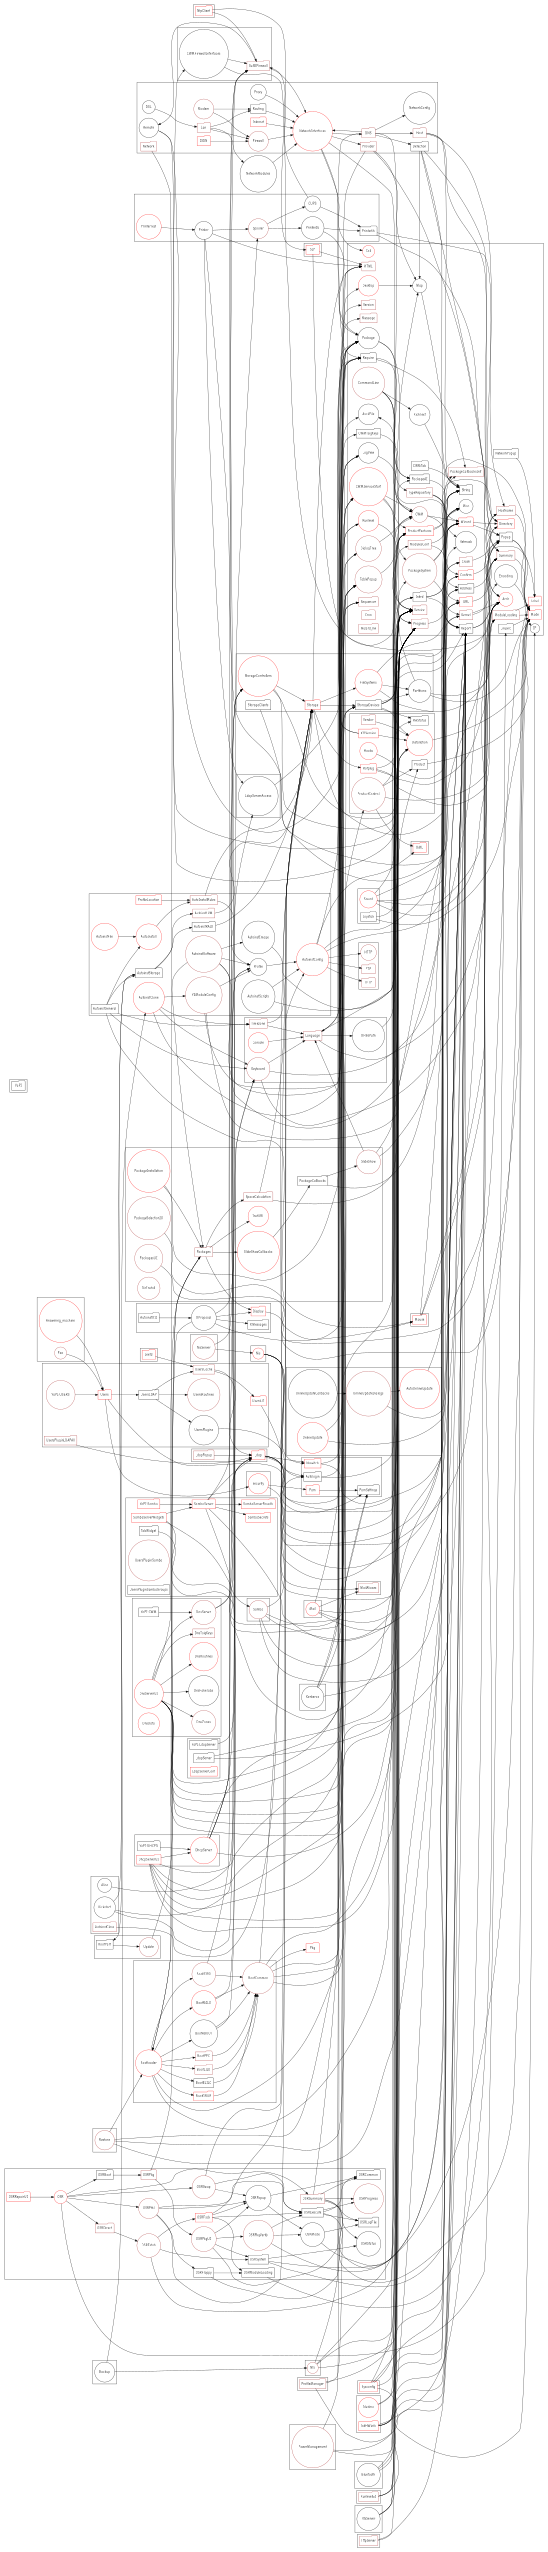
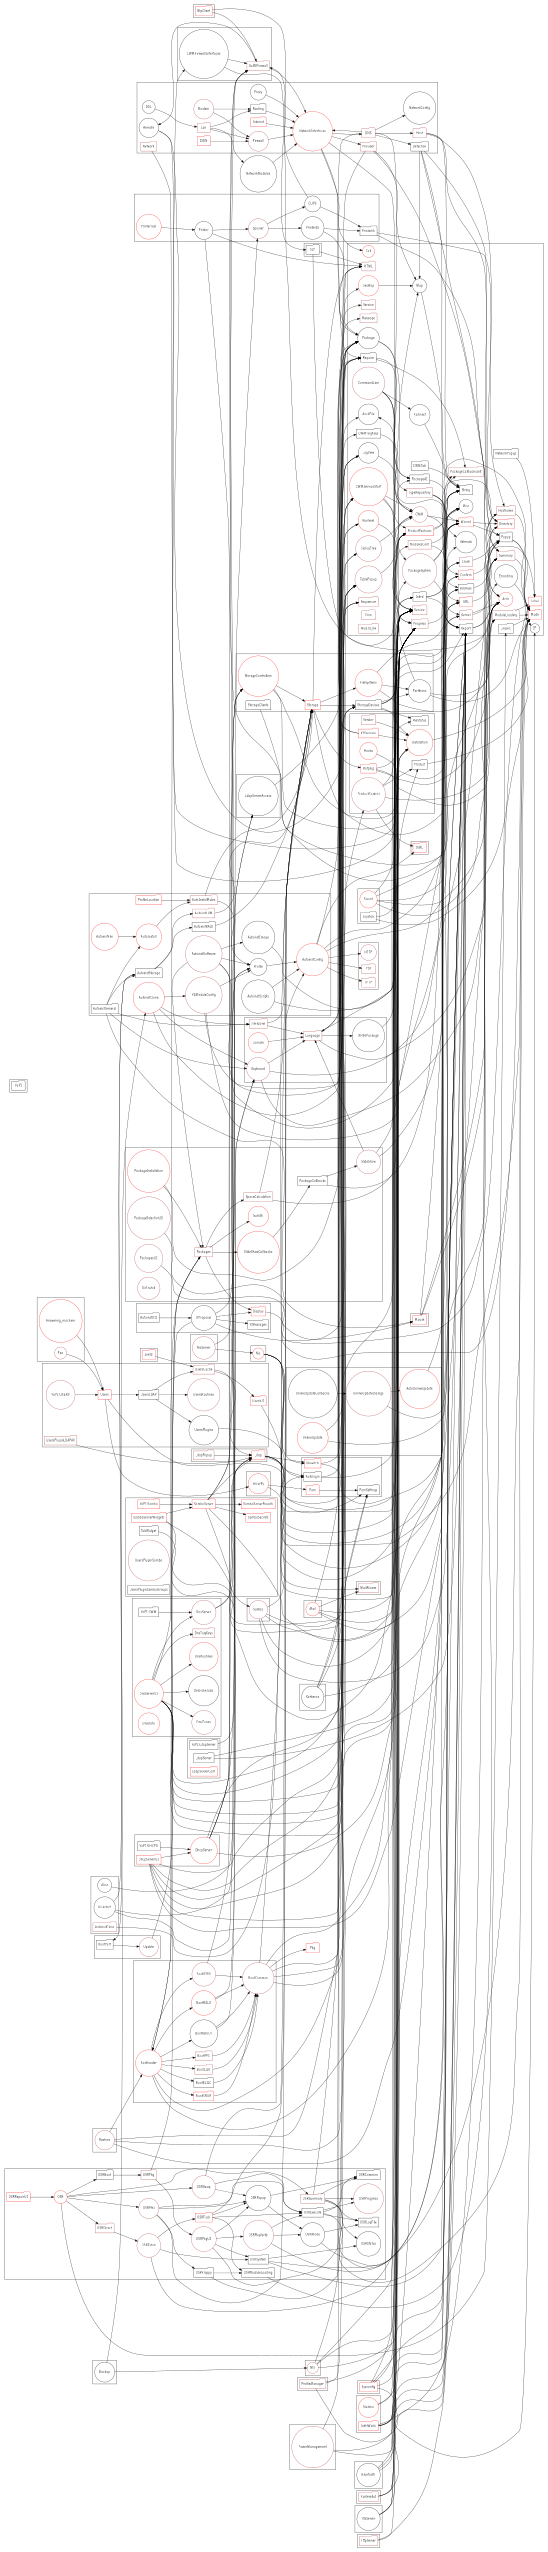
node "SLP": color red -> black
edge "Printer" -> "LdapServerAccess": now "SambaServer" -> "LdapServerAccess"
node "XF86Path": label "XF86Path" -> "XF86Package"
